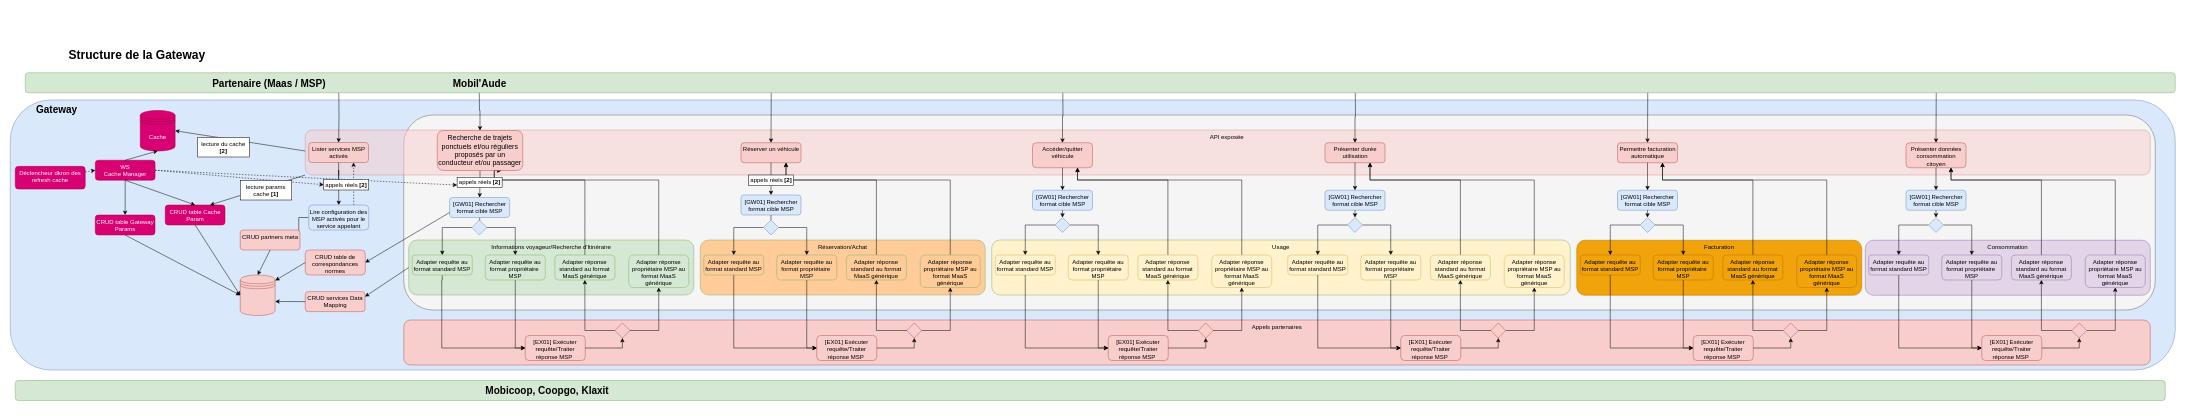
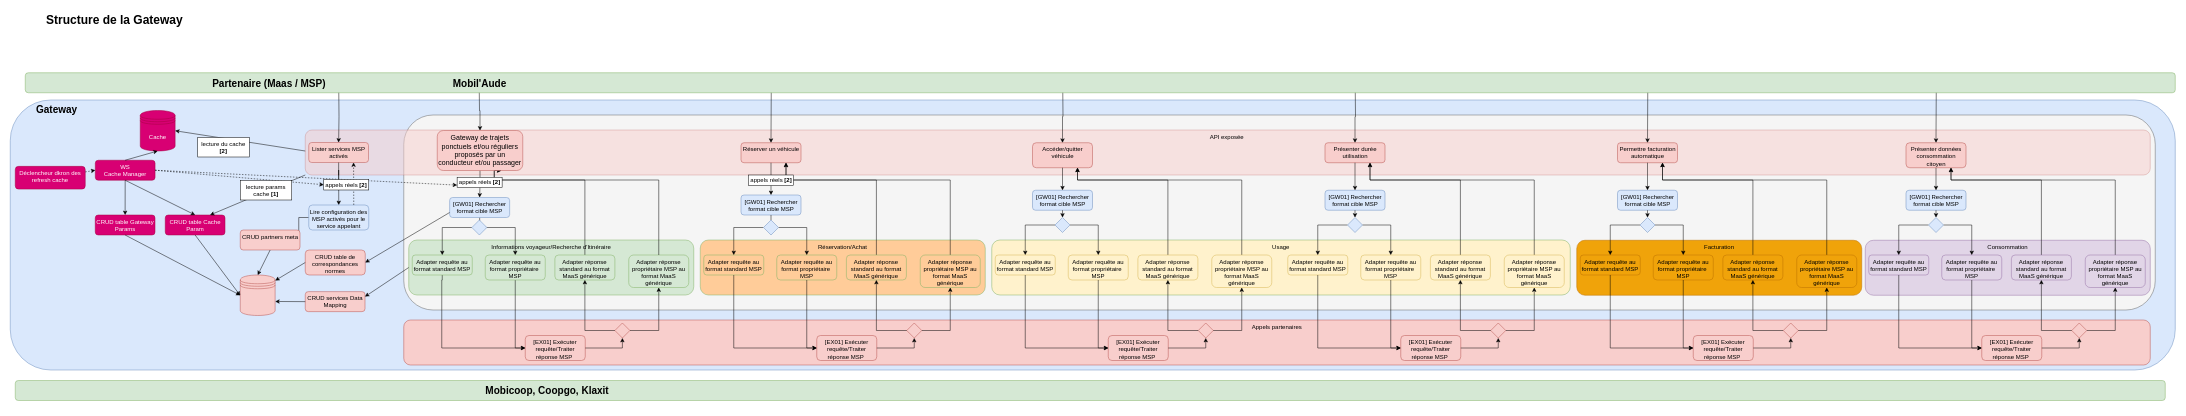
node "Structure de la Gateway": moved (172, 55) -> (150, 20)
node "Recherche de trajets ponctuels et/ou réguliers proposés par un conducteur et/ou passager": label "Recherche de trajets ponctuels et/ou réguliers proposés par un conducteur et/ou passager" -> "Gateway de trajets ponctuels et/ou réguliers proposés par un conducteur et/ou passager"
node "CRUD table Cache Param": moved (195, 215) -> (195, 225)
